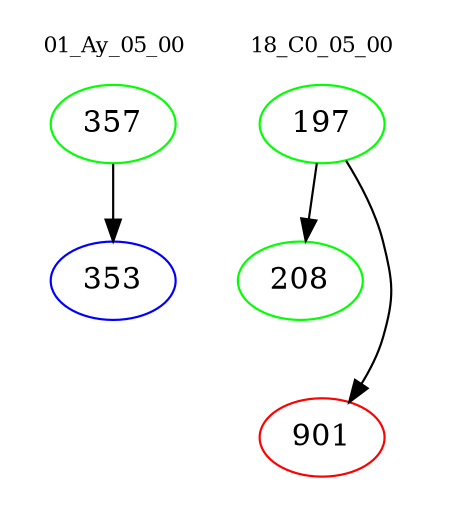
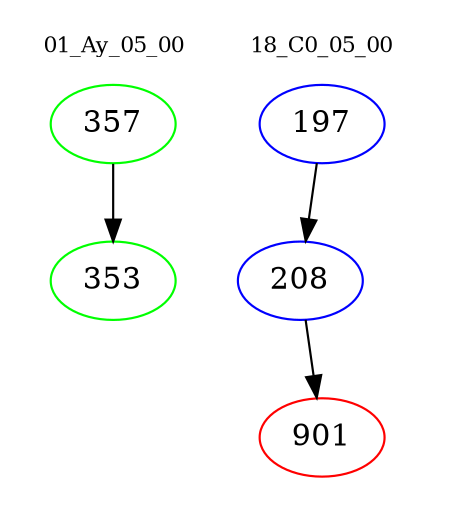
node "197": color green -> blue
edge "197" -> "901": now "208" -> "901"
node "353": color blue -> green
node "208": color green -> blue
